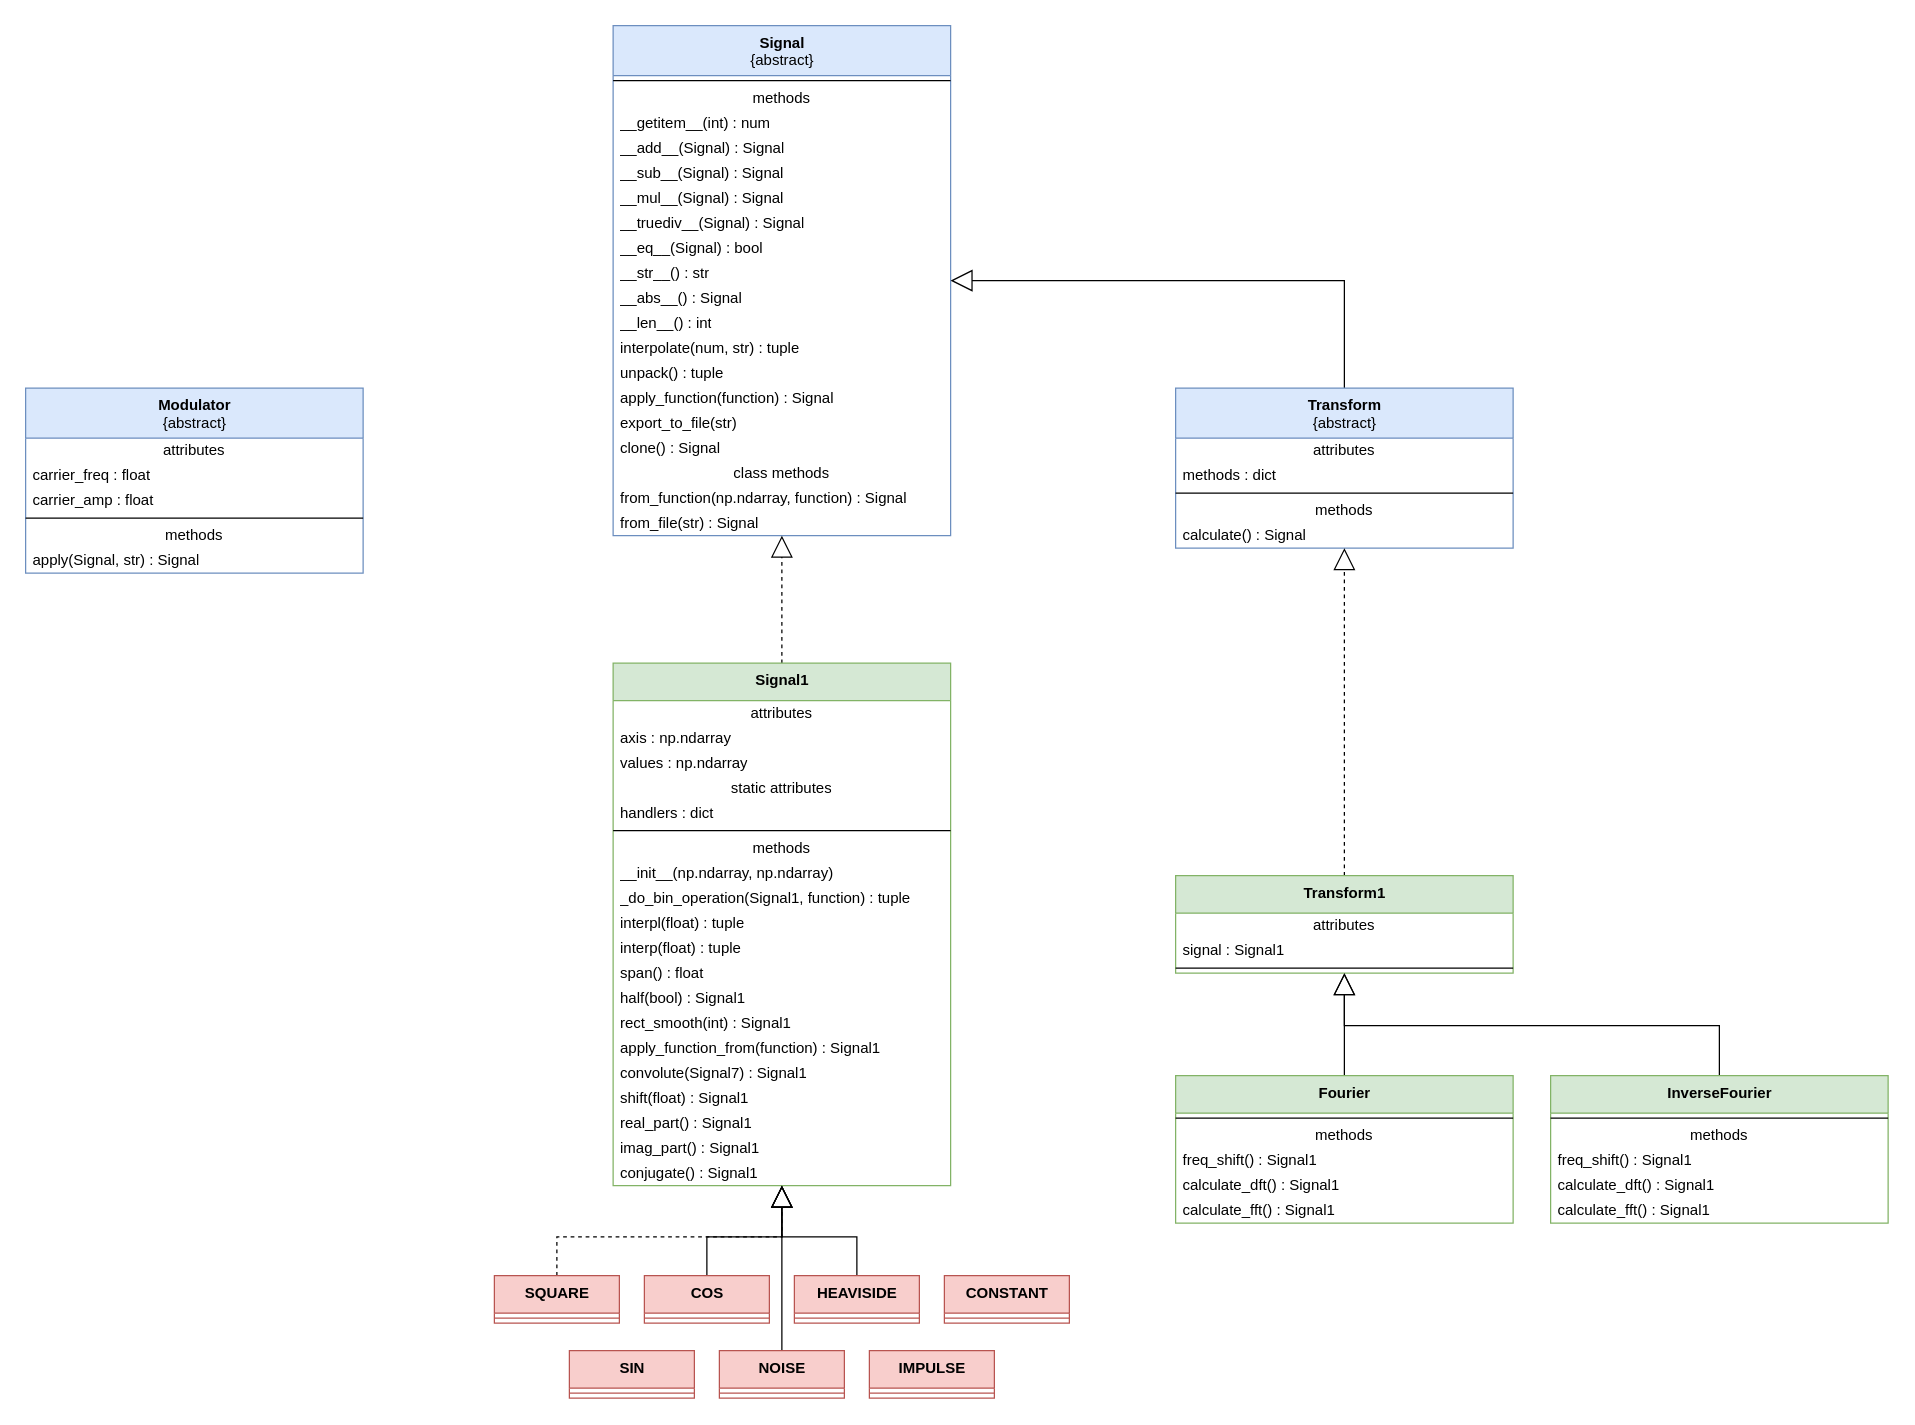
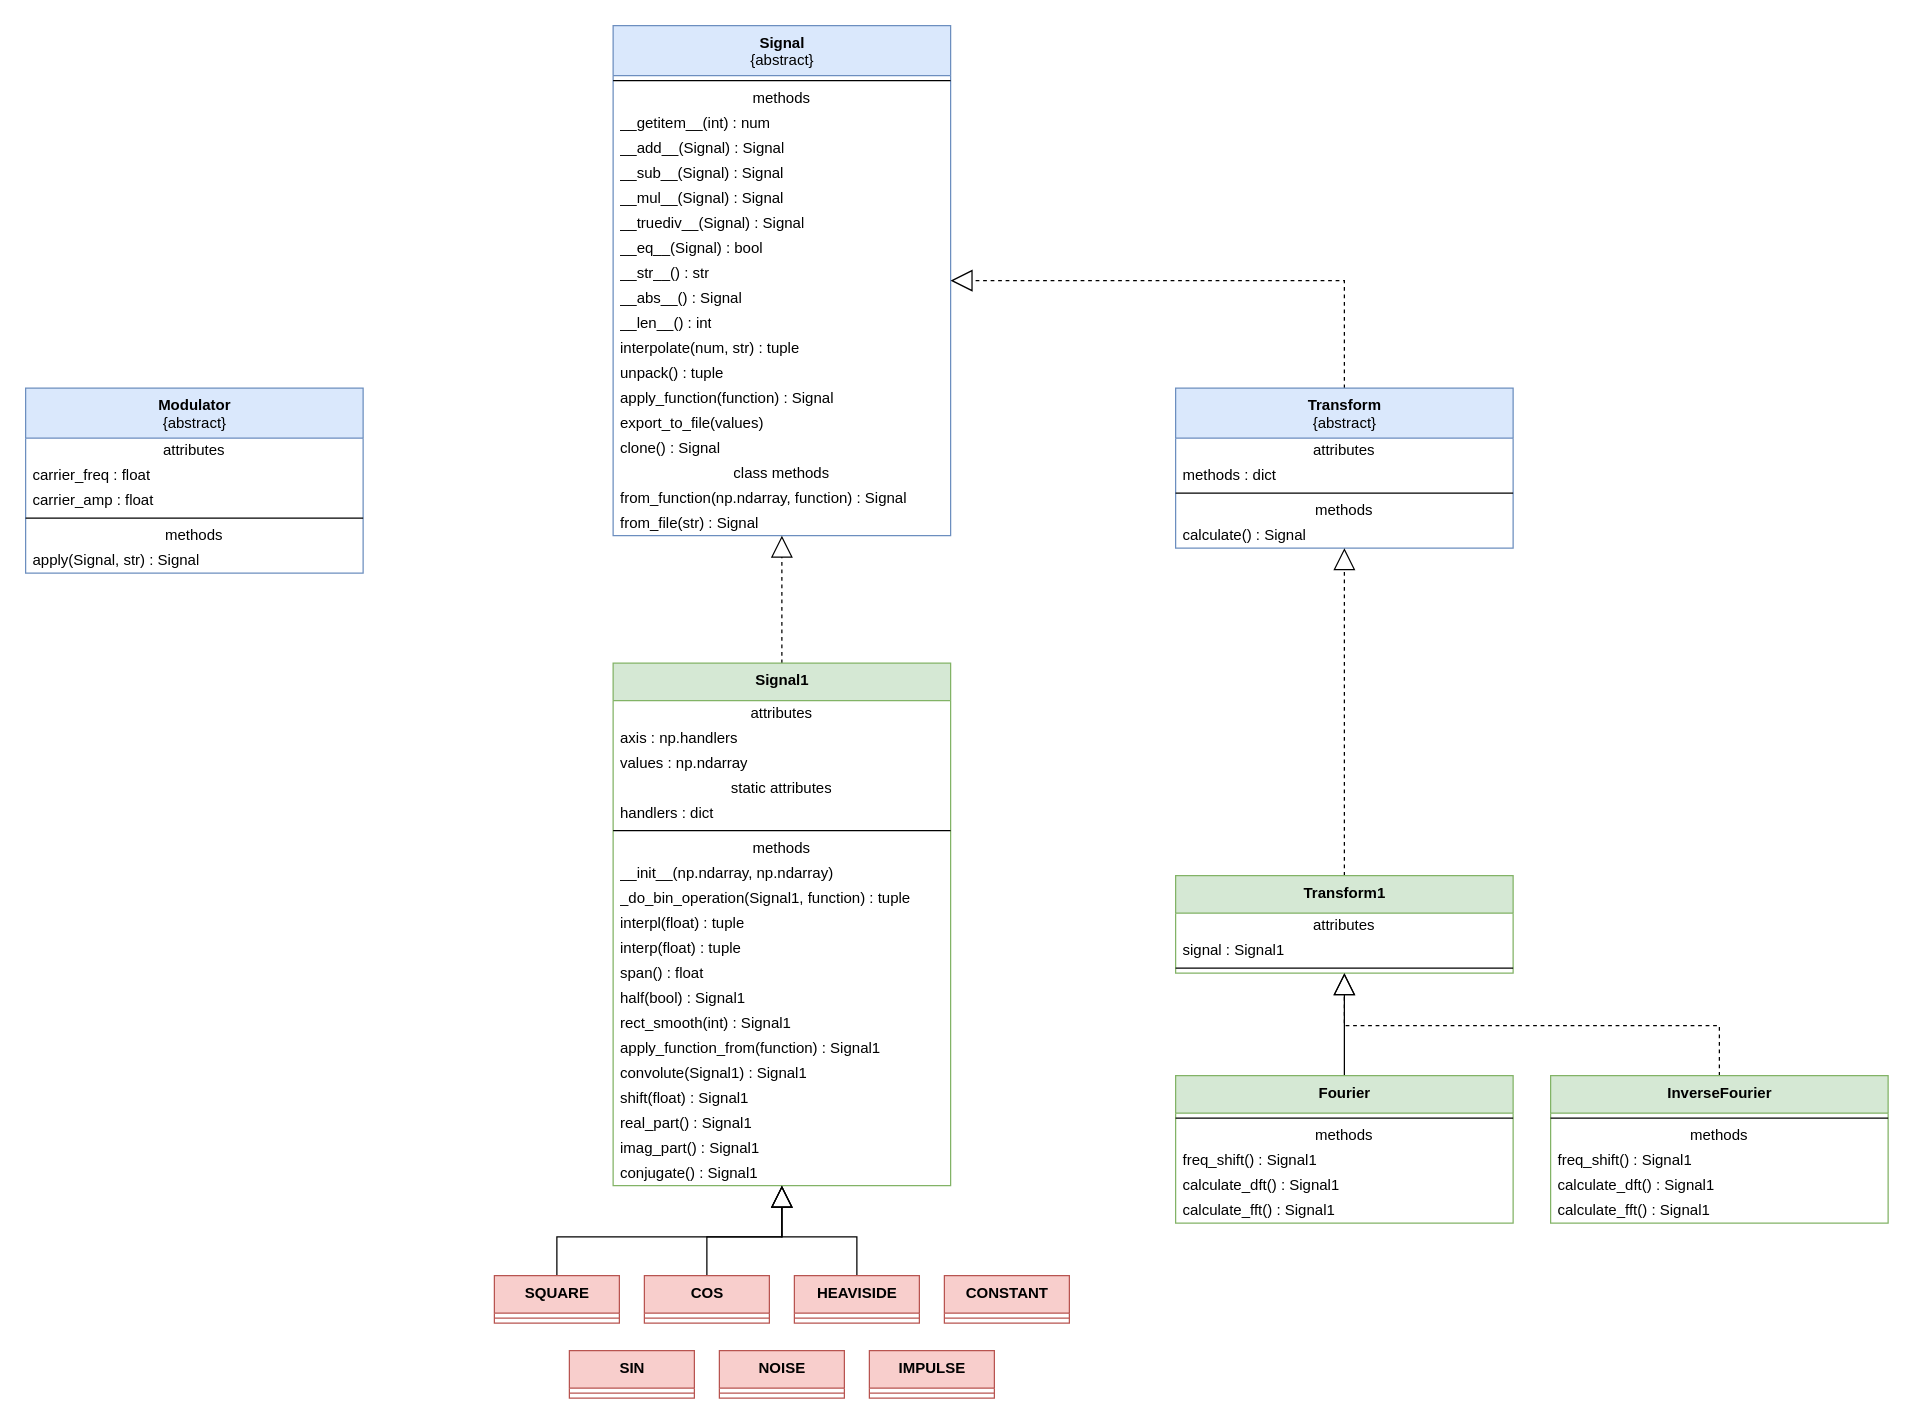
edge "Transform {abstract}" -> "Signal {abstract}": style solid -> dashed
node "export_to_file(str)": label "export_to_file(str)" -> "export_to_file(values)"
node "axis : np.ndarray": label "axis : np.ndarray" -> "axis : np.handlers"
edge "InverseFourier" -> "Transform1": style solid -> dashed
node "convolute(Signal7) : Signal1": label "convolute(Signal7) : Signal1" -> "convolute(Signal1) : Signal1"
edge "SQUARE" -> "Signal1": style dashed -> solid
edge "NOISE" -> "Signal1": removed
